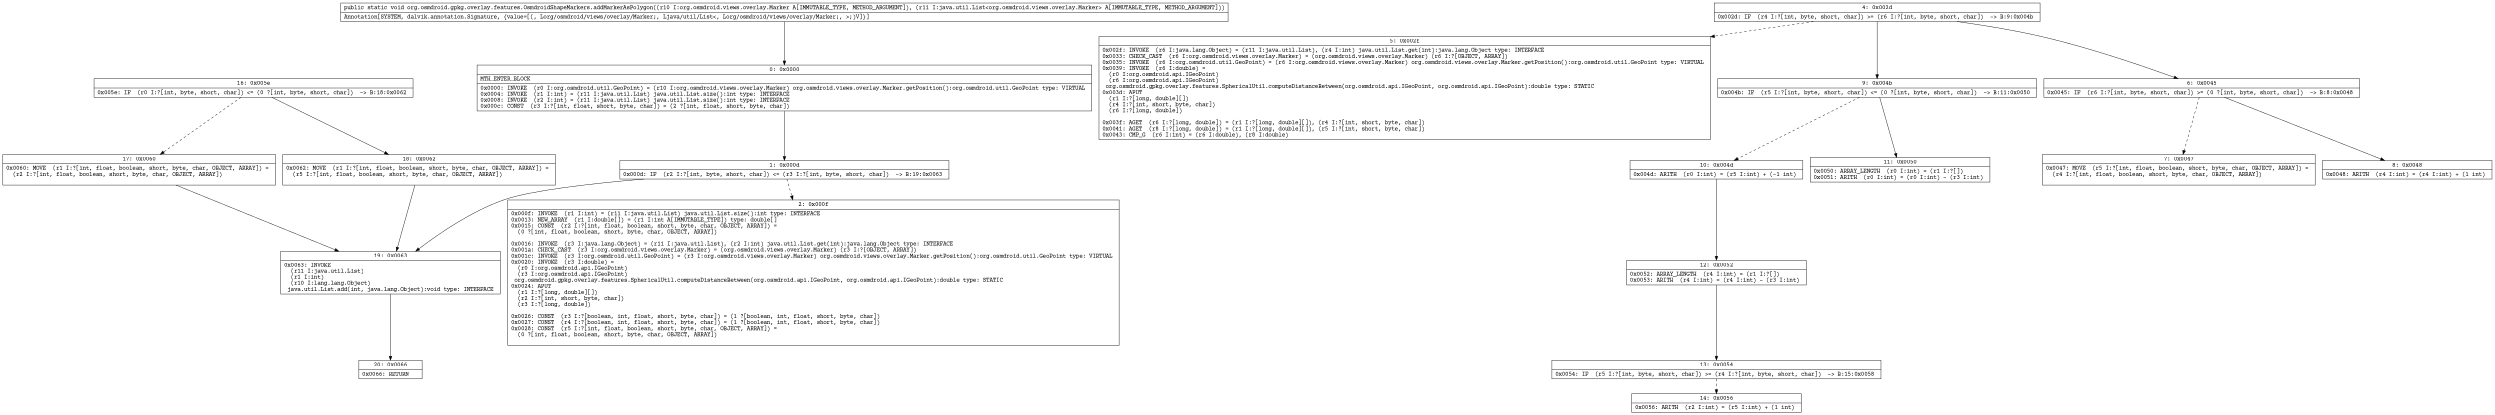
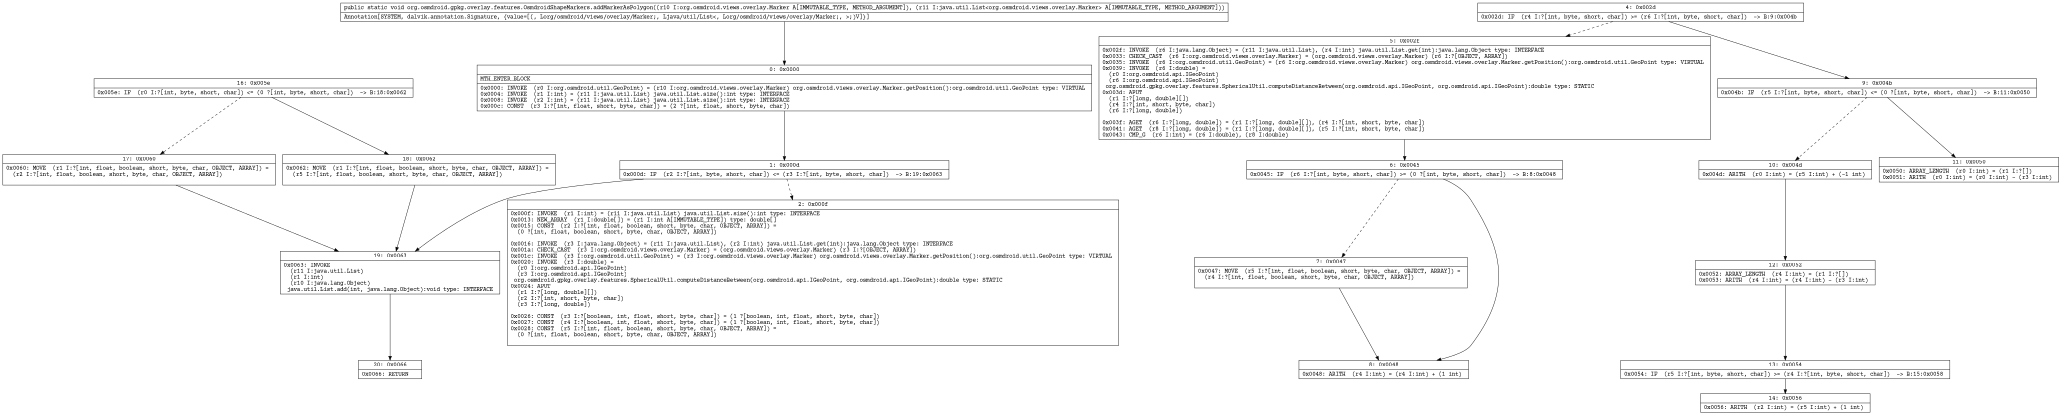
edge "4: 0x002d" -> "6: 0x0045": now "5: 0x002f" -> "6: 0x0045"
node "19: 0x0063": text "(r10 I:lang.lang.Object)" -> "(r10 I:java.lang.Object)"
edge "7: 0x0047" -> "8: 0x0048": added
edge "13: 0x0054" -> "14: 0x0056": style dashed -> solid
